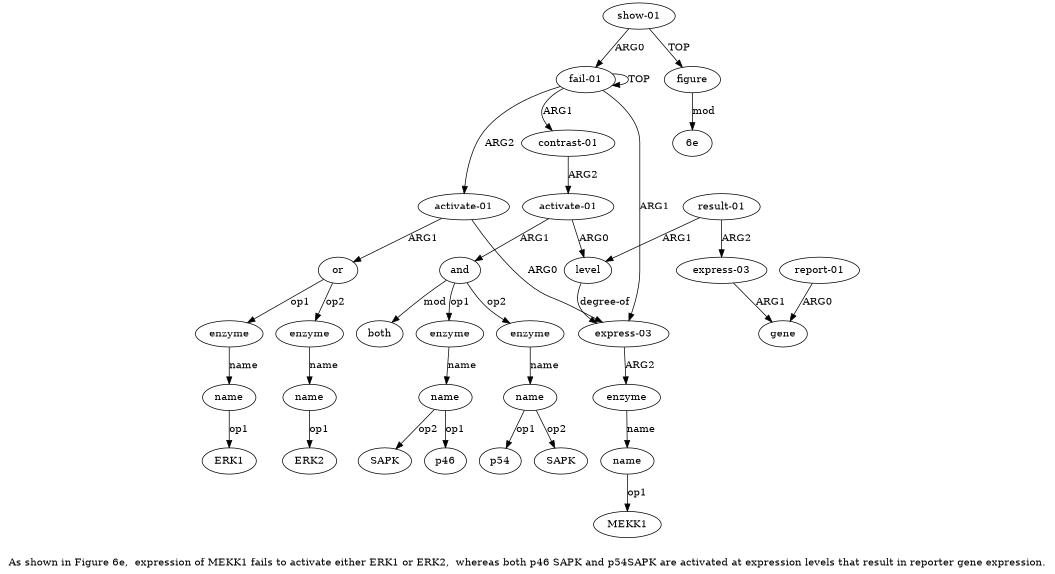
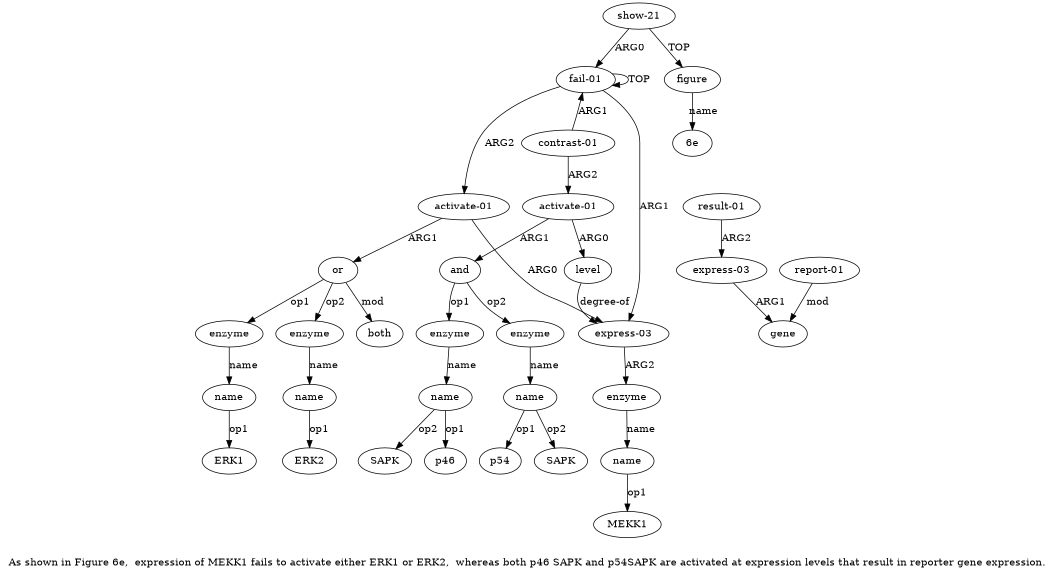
node "show-01": label "show-01" -> "show-21"
edge "fail-01" -> "contrast-01": reversed
edge "figure" -> "6e": label "mod" -> "name"
edge "result-01" -> "level": removed, label "ARG1"
edge "and" -> "both": now "or" -> "both"
edge "report-01" -> "gene": label "ARG0" -> "mod"
